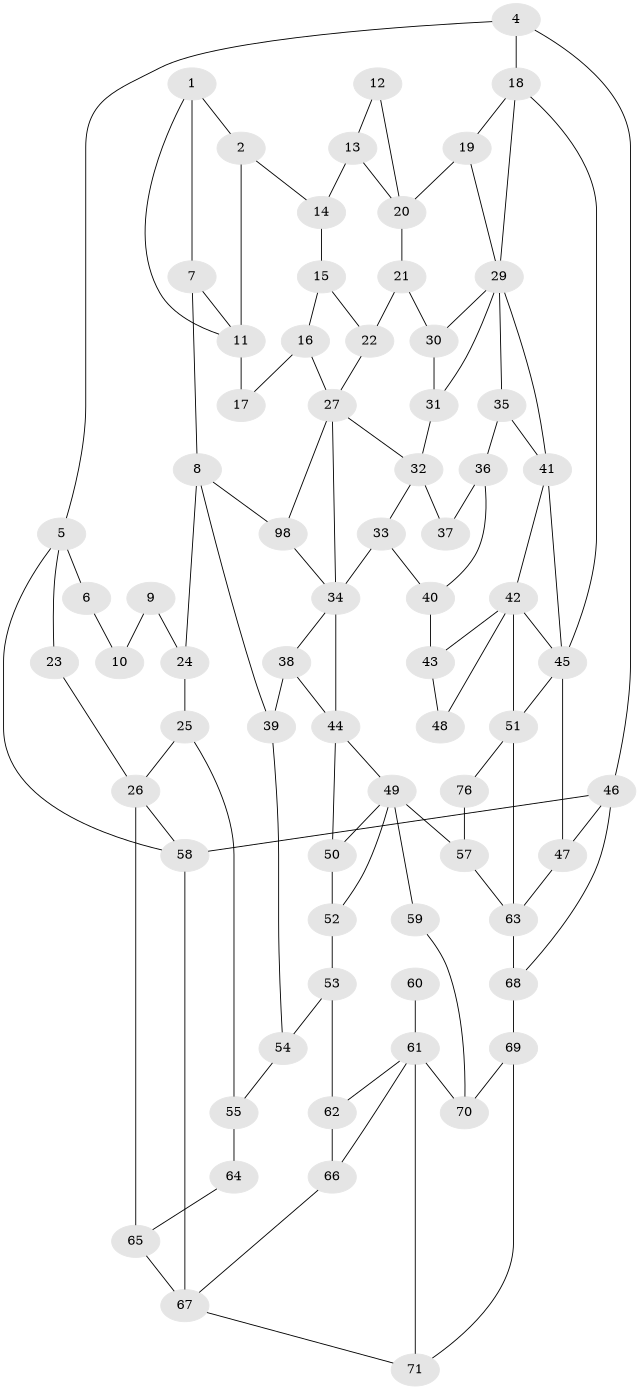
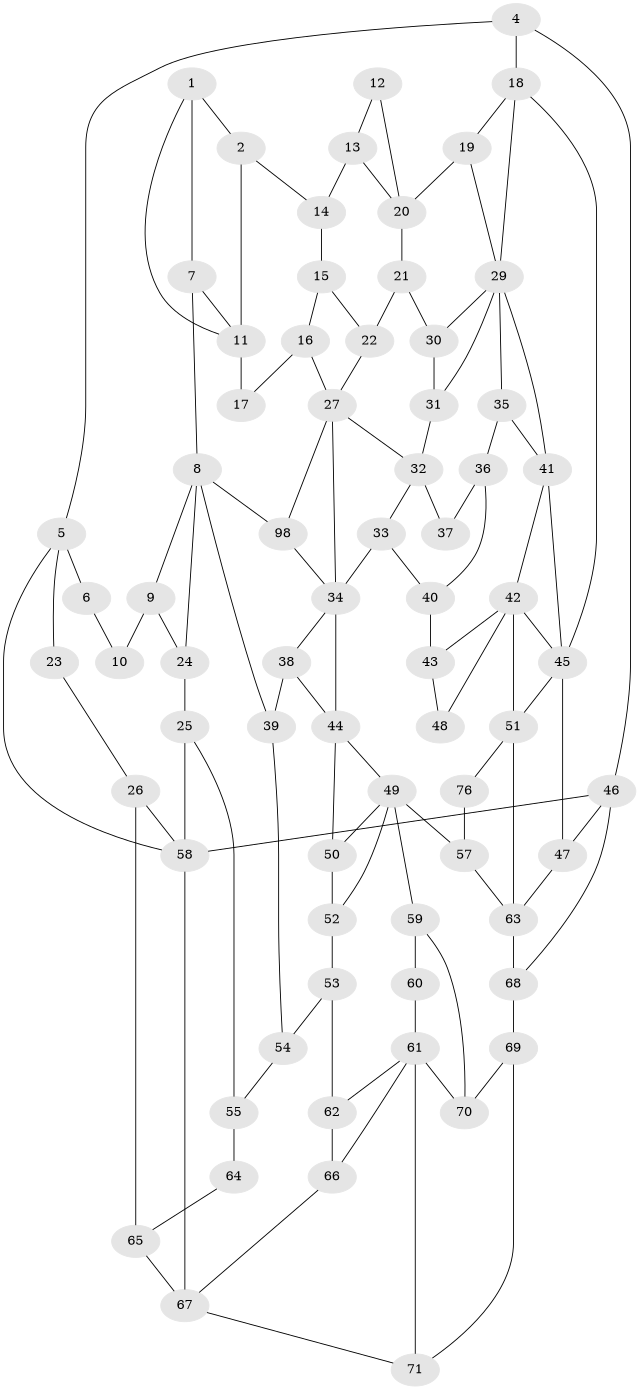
edge "8" -- "9": added
edge "25" -- "26": now "25" -- "58"
edge "59" -- "60": added
